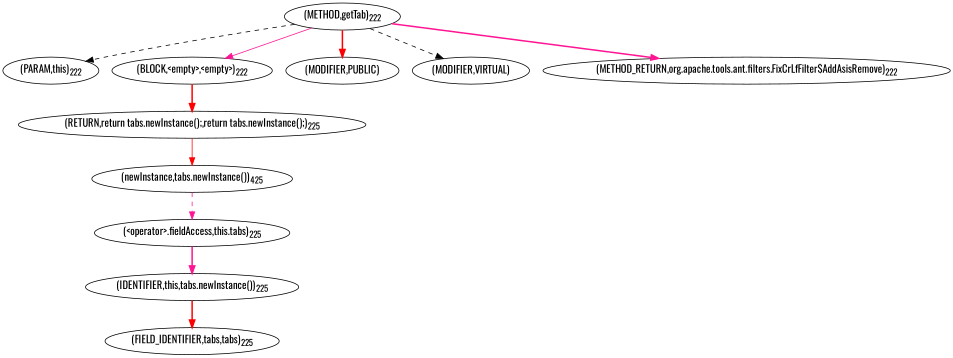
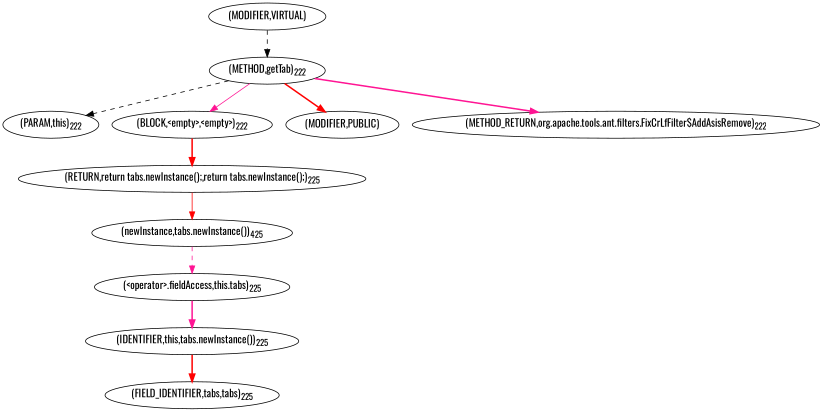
edge "(METHOD,getTab)" -> "(MODIFIER,VIRTUAL)": reversed
